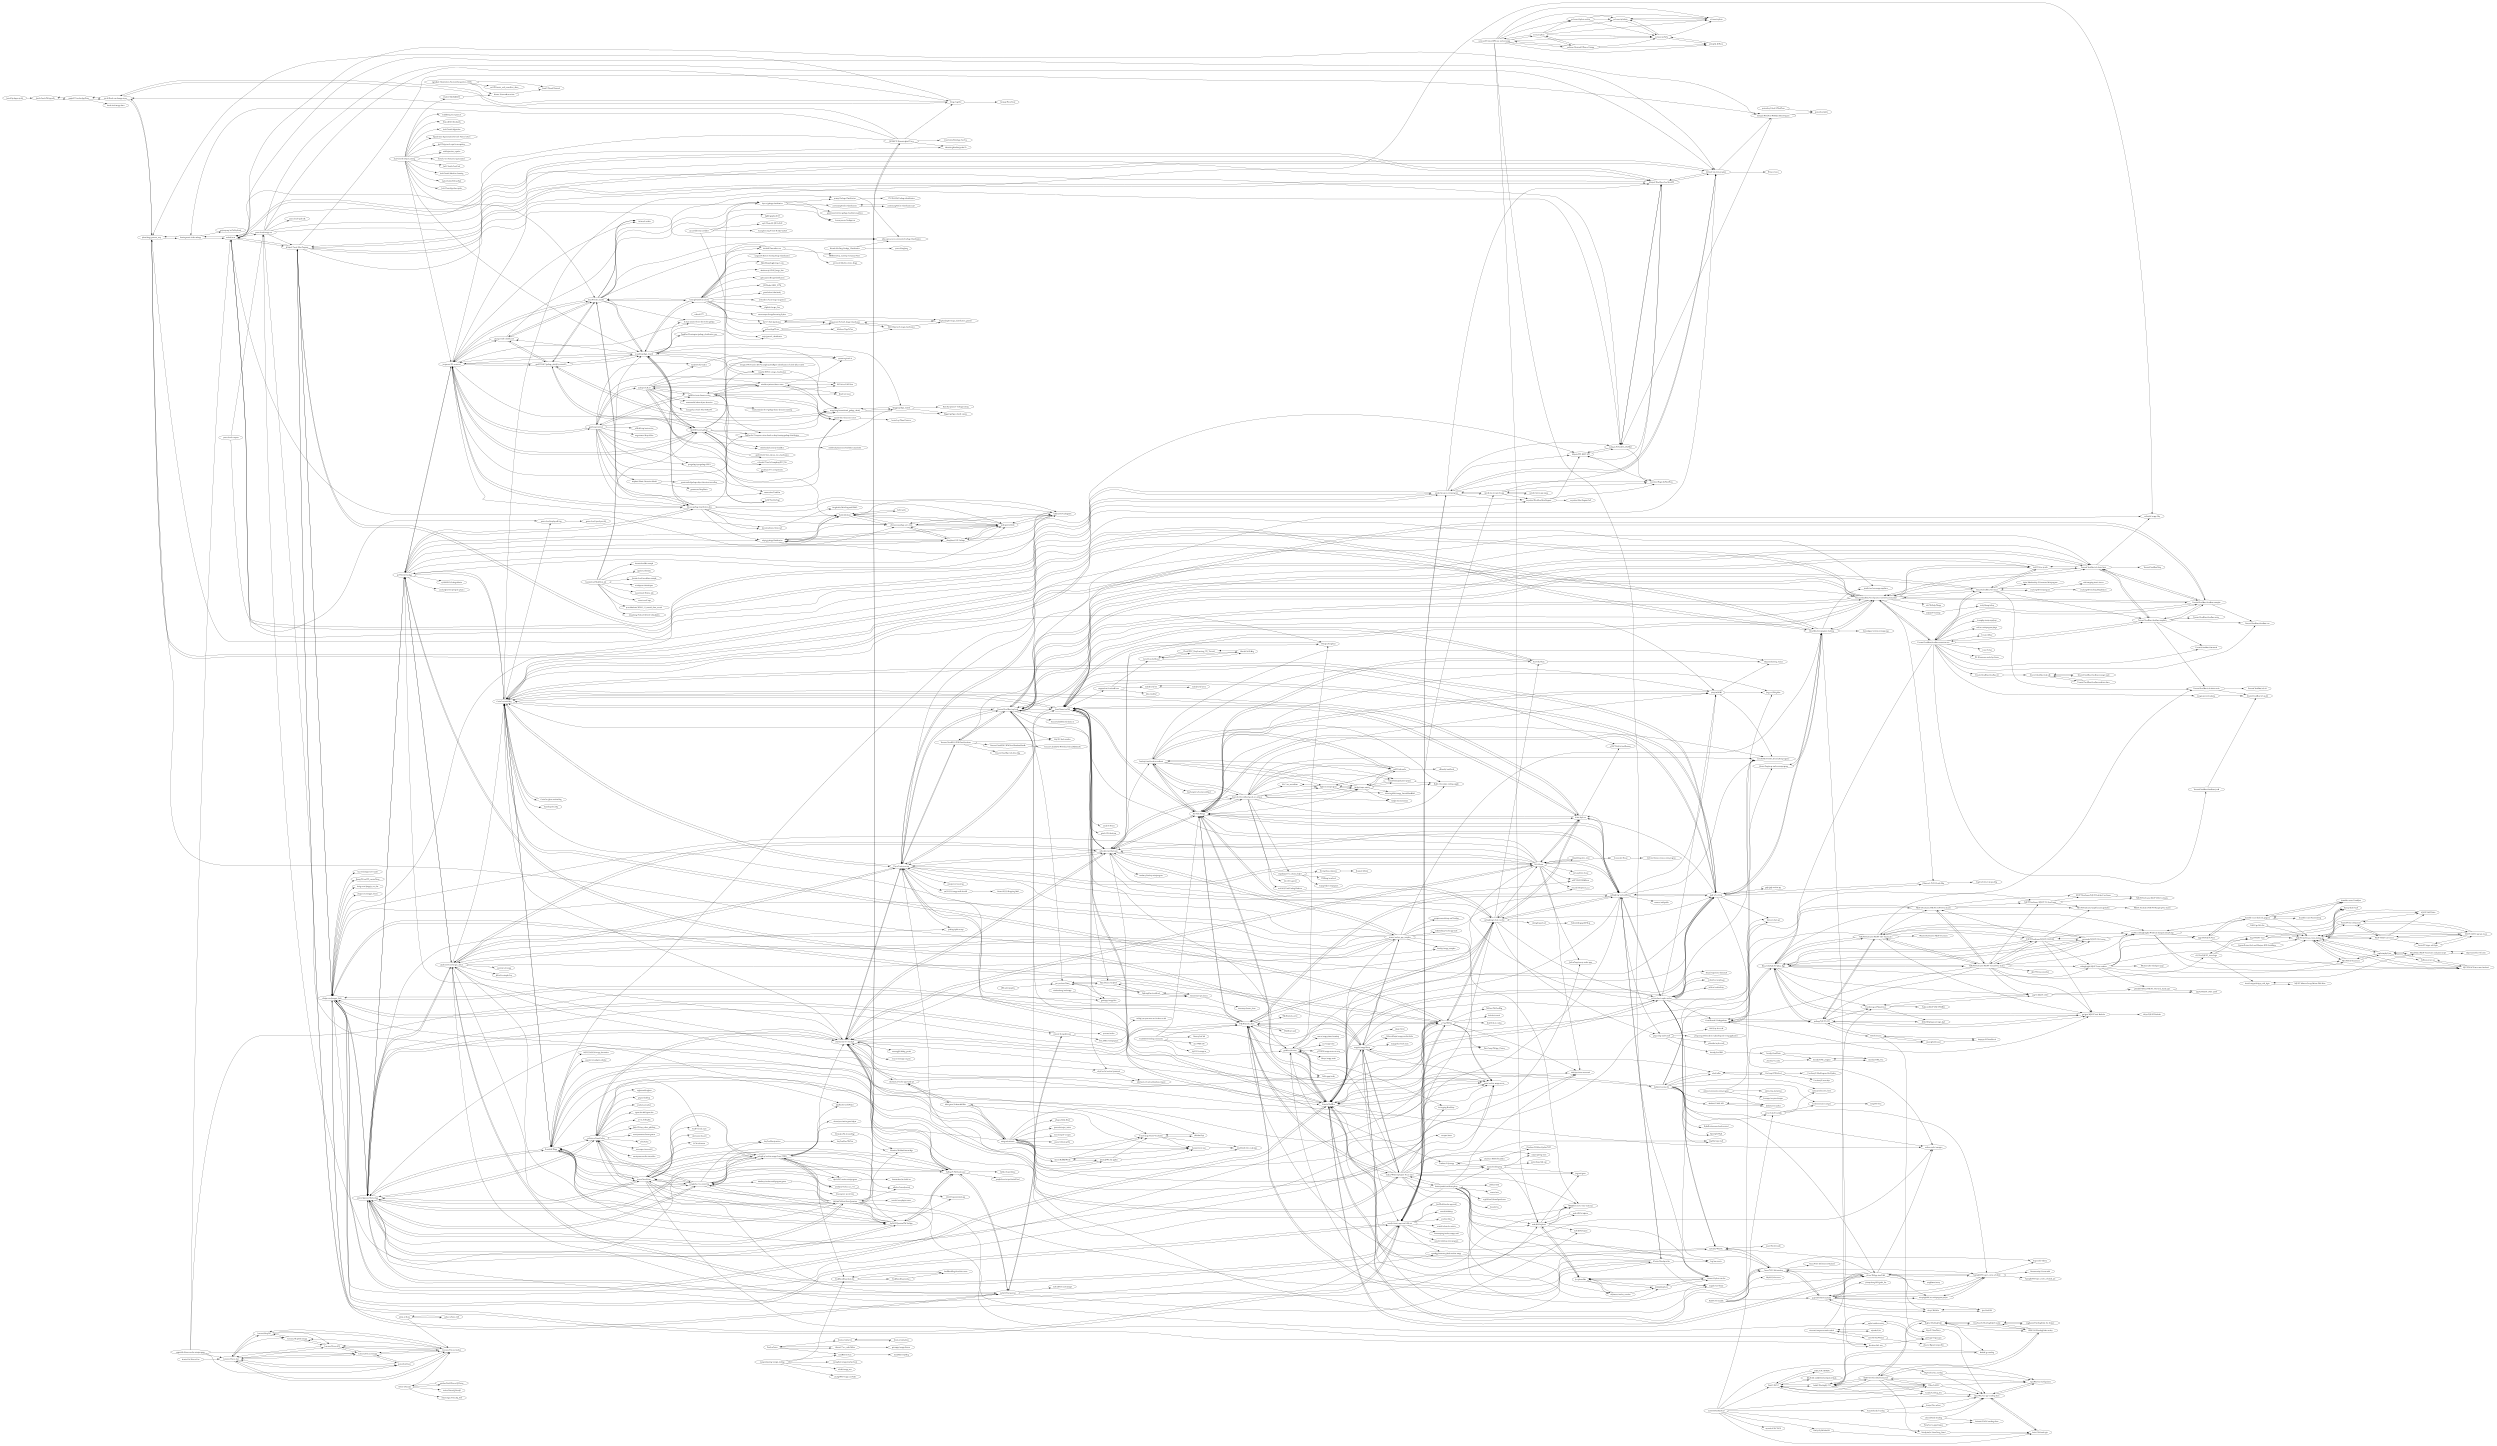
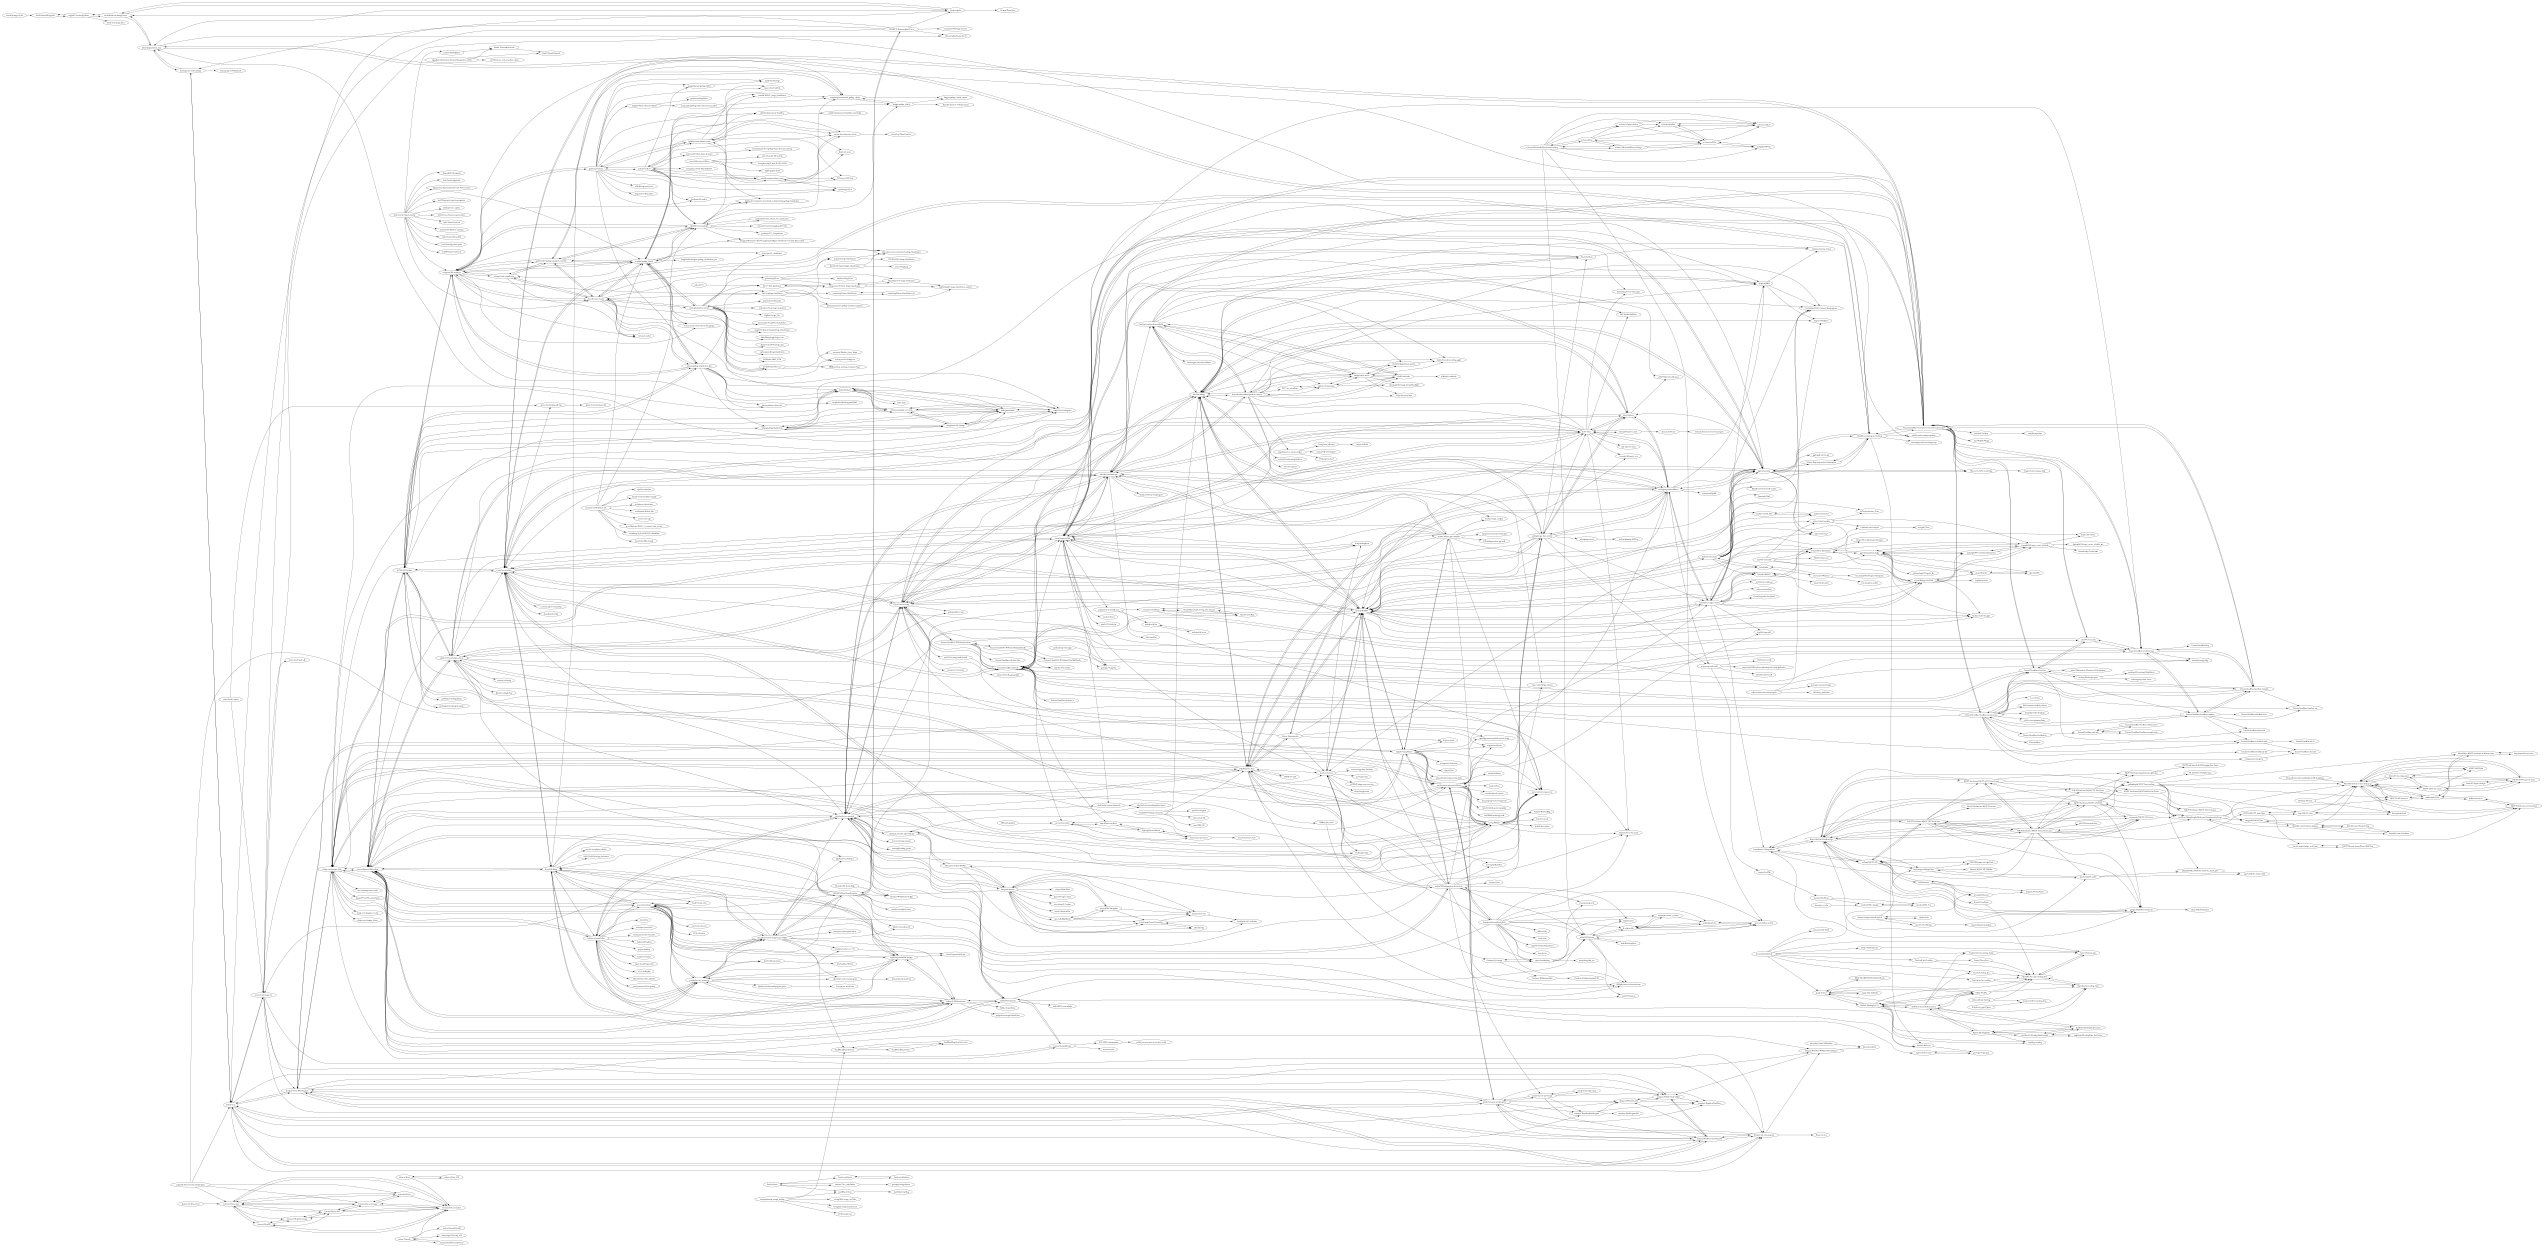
edge "YYJeffrey/july_client" -> "Chadwuo/li-ji-weapp": now "YYJeffrey/july_server" -> "Chadwuo/li-ji-weapp"
